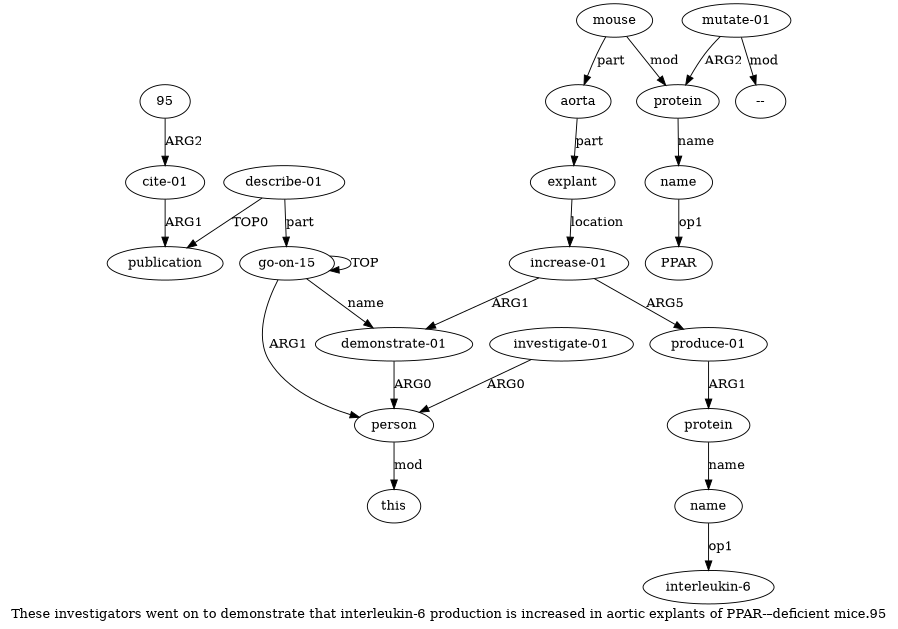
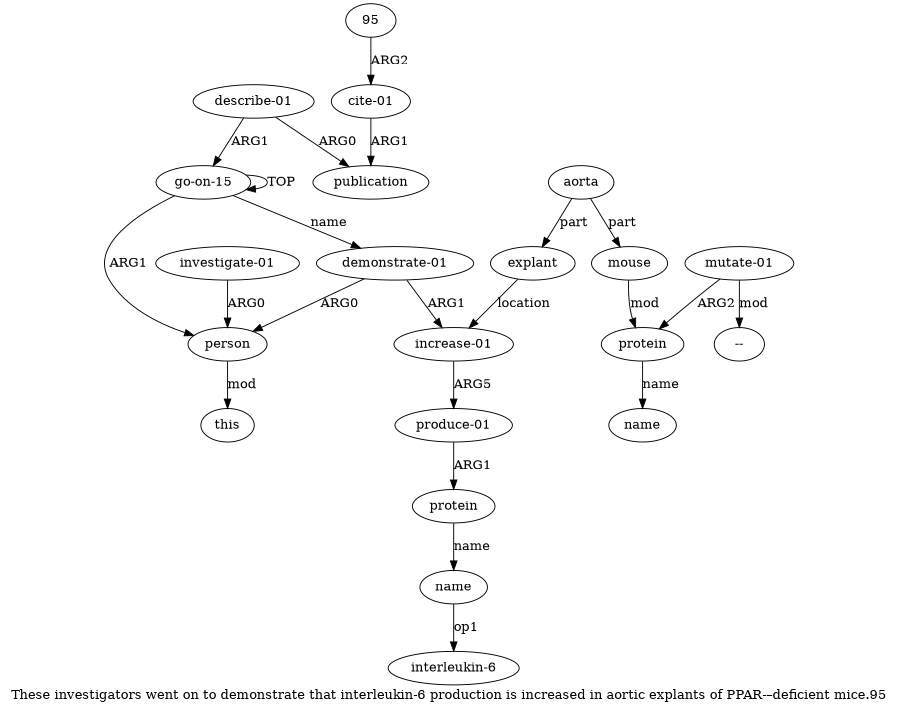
edge "mouse" -> "aorta": reversed
edge "describe-01" -> "publication": label "TOP0" -> "ARG0"
edge "describe-01" -> "go-on-15": label "part" -> "ARG1"
node "PPAR": removed
edge "increase-01" -> "demonstrate-01": reversed
